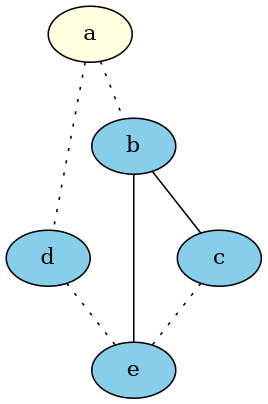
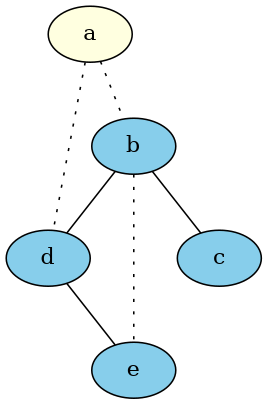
edge "b" -- "d": added
edge "b" -- "e": style solid -> dotted
edge "d" -- "e": style dotted -> solid
edge "c" -- "e": removed
